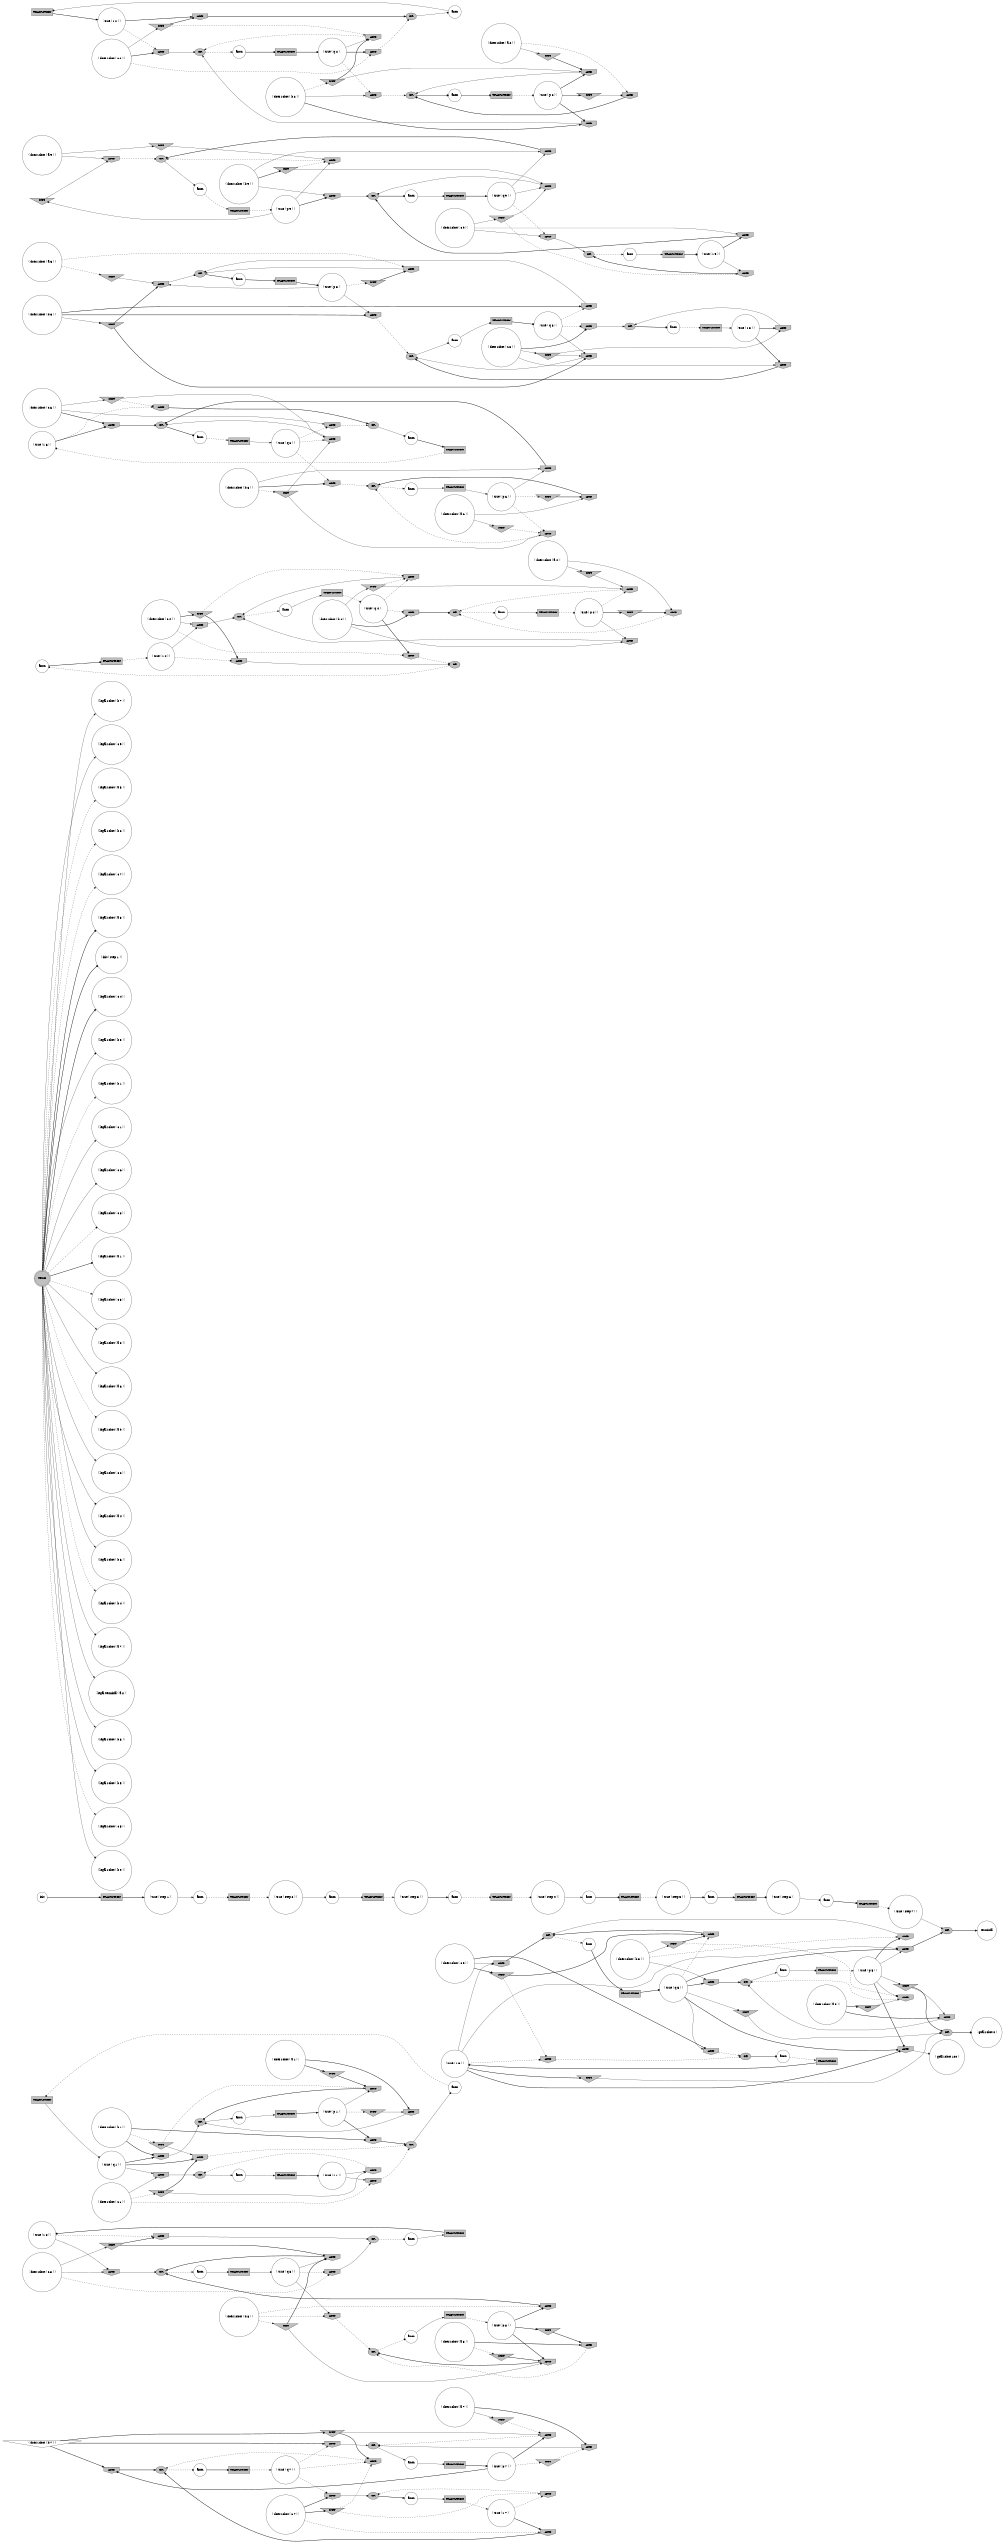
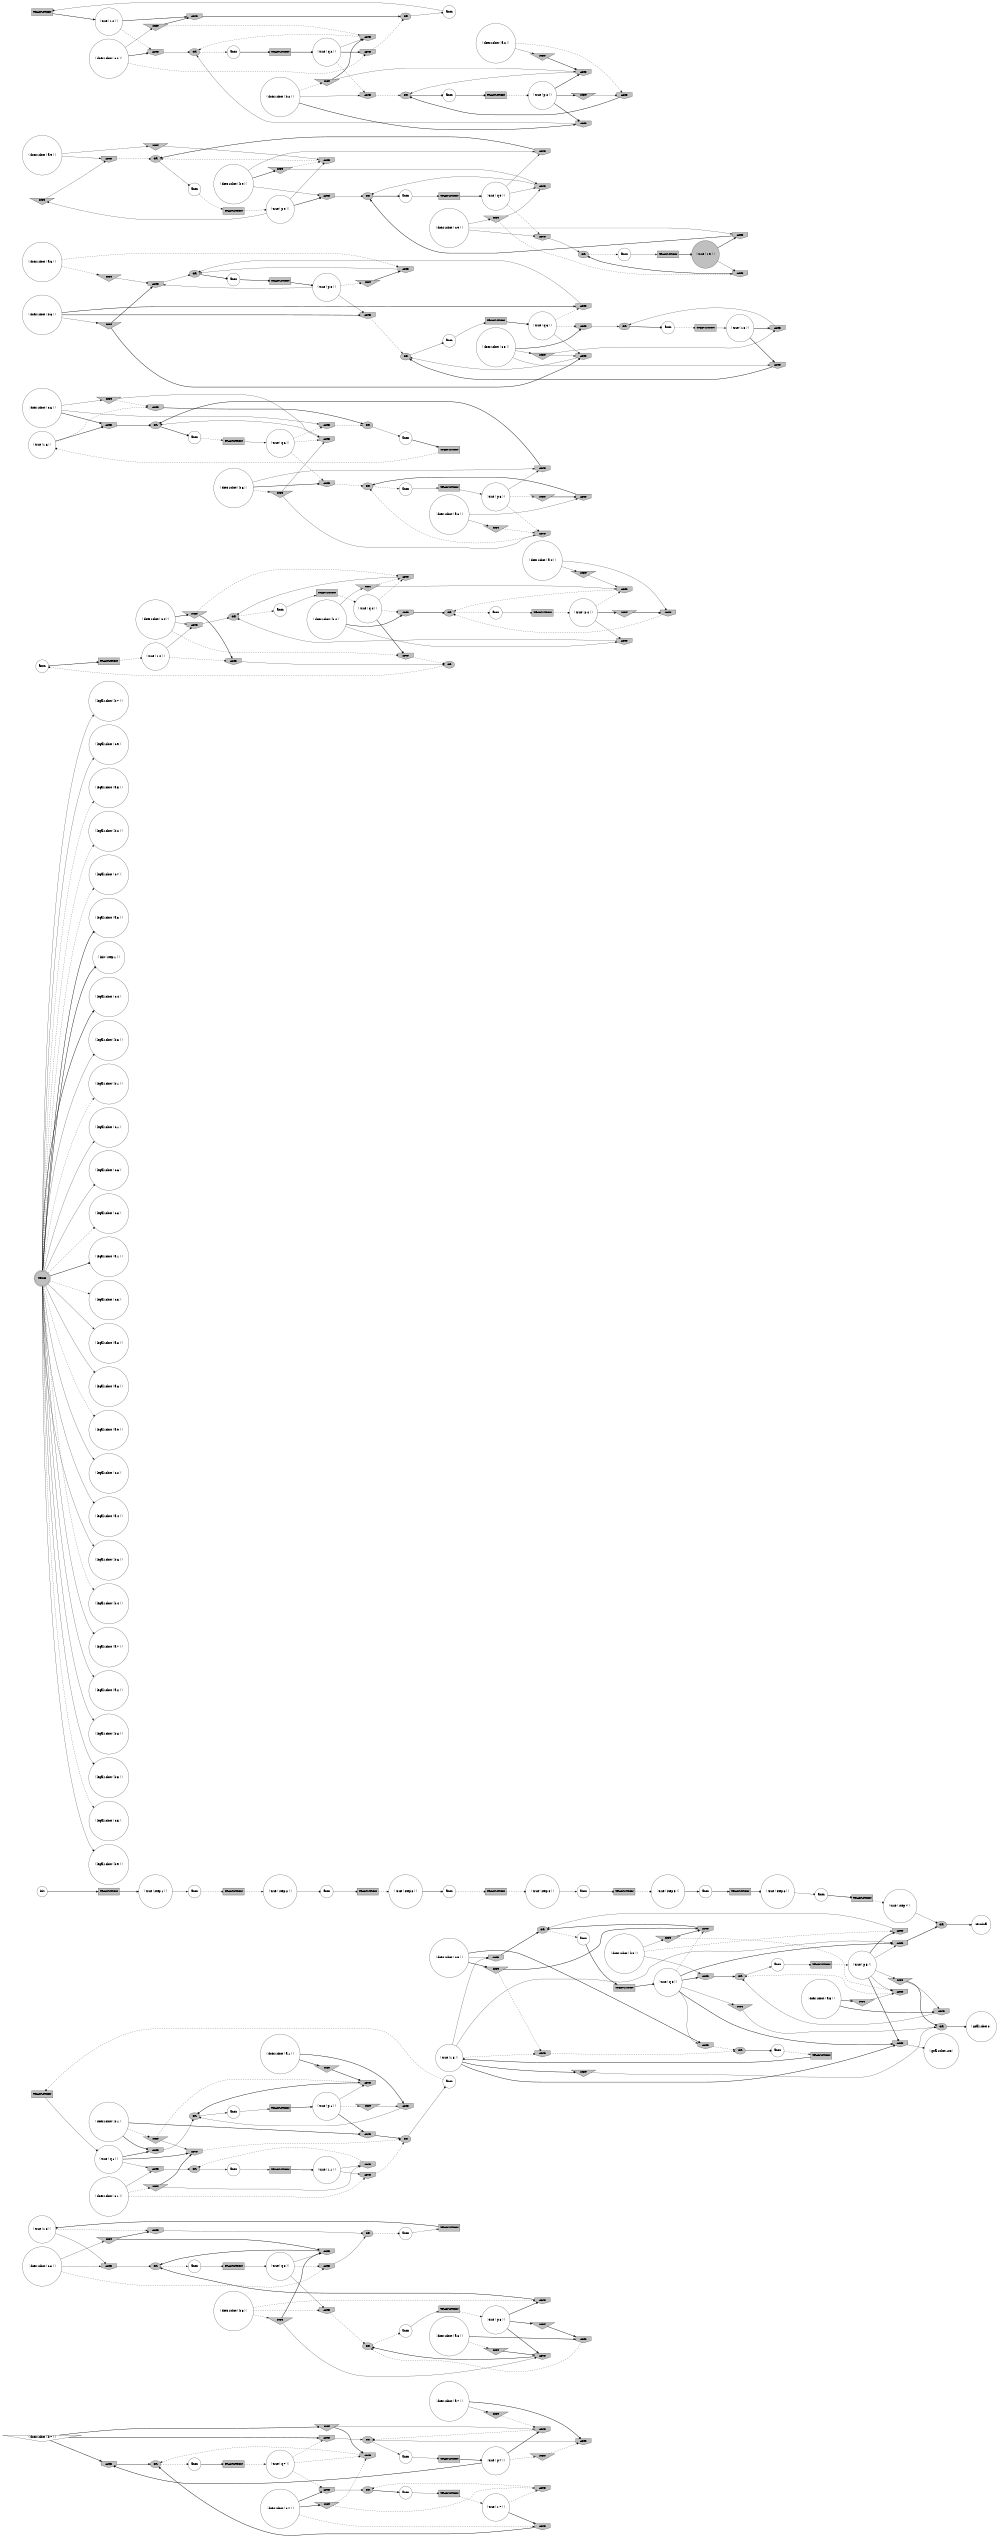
node "( true ( r 9 ) )": fillcolor white -> grey
node "( legal terminal ( a 2 ) )": label "( legal terminal ( a 2 ) )" -> "( legal robot ( a 2 ) )"
